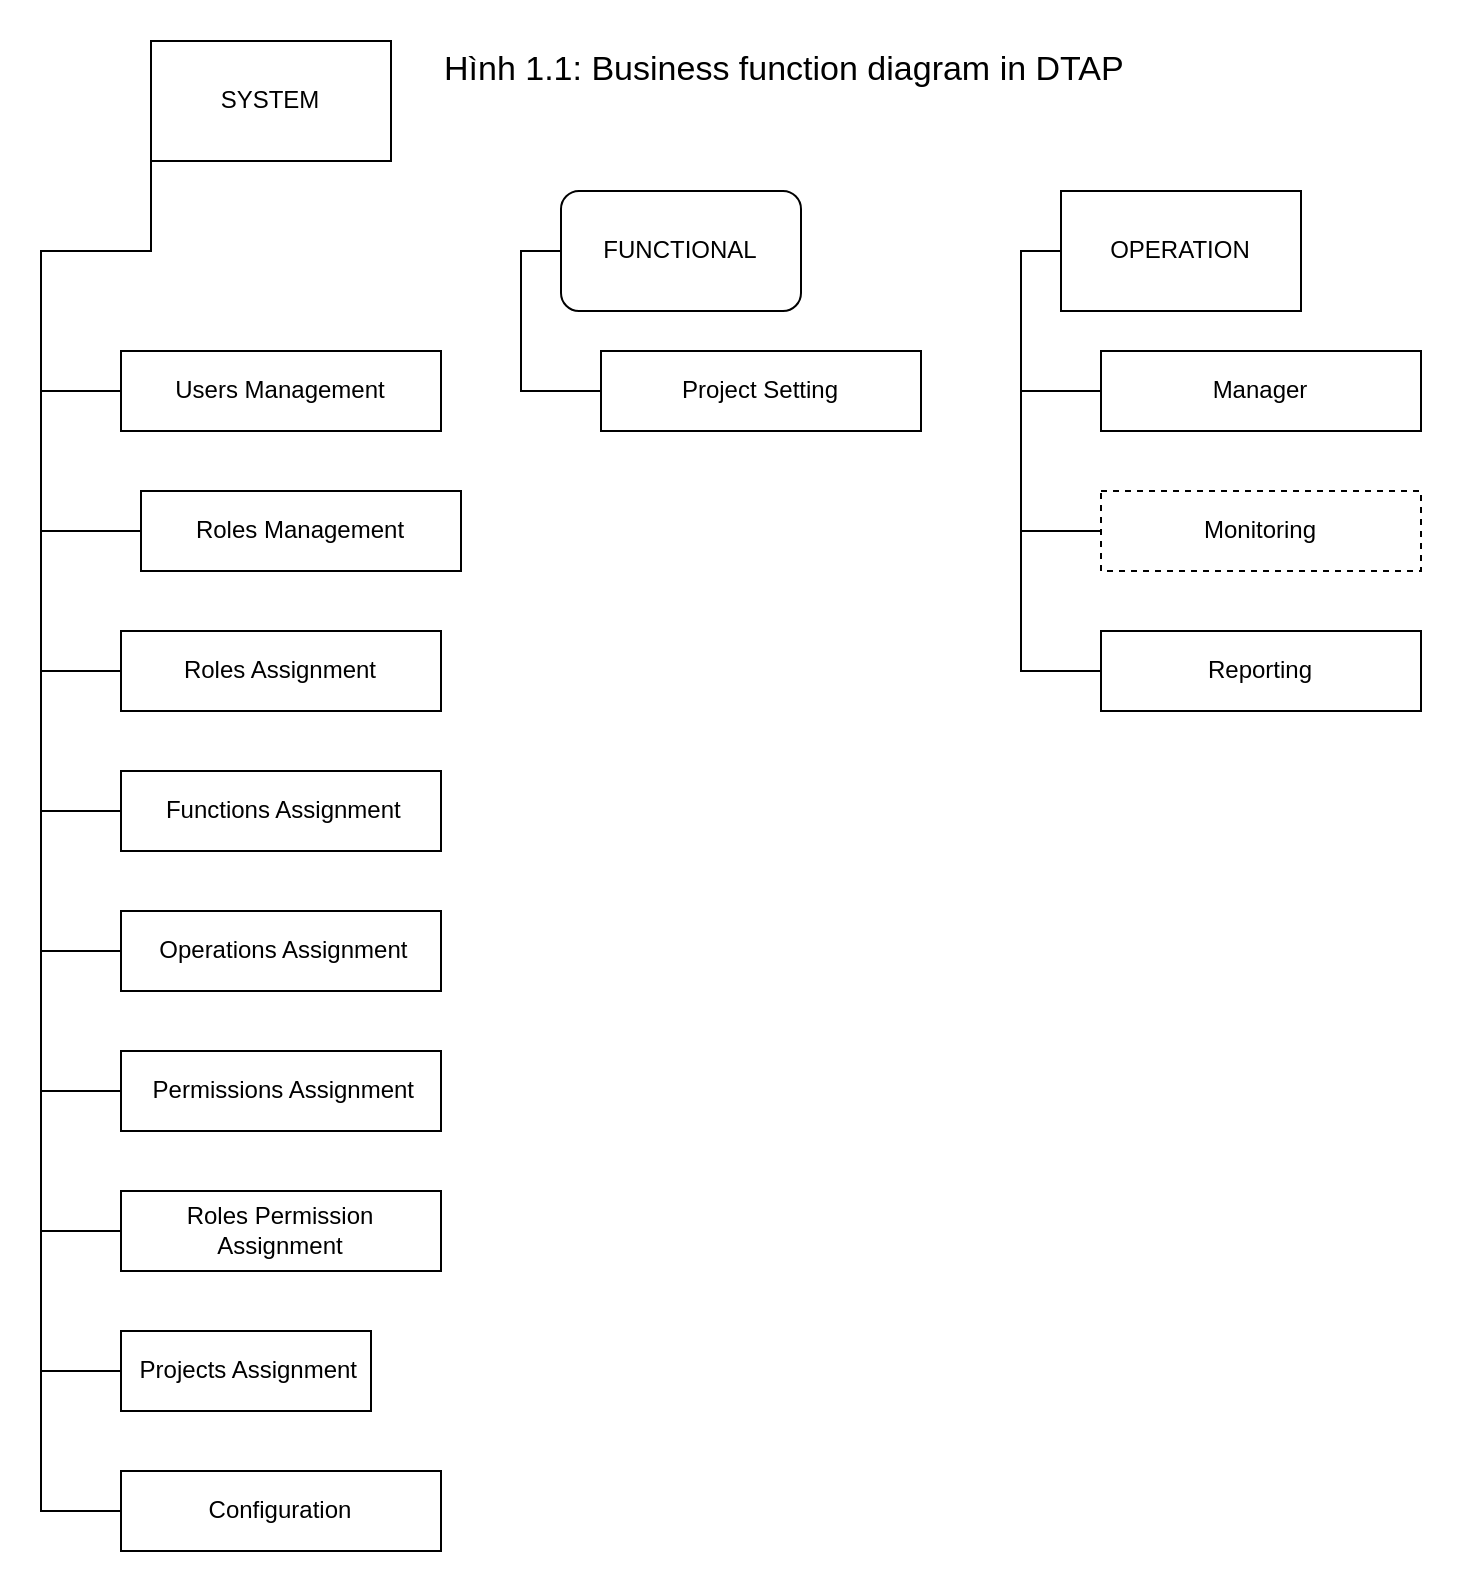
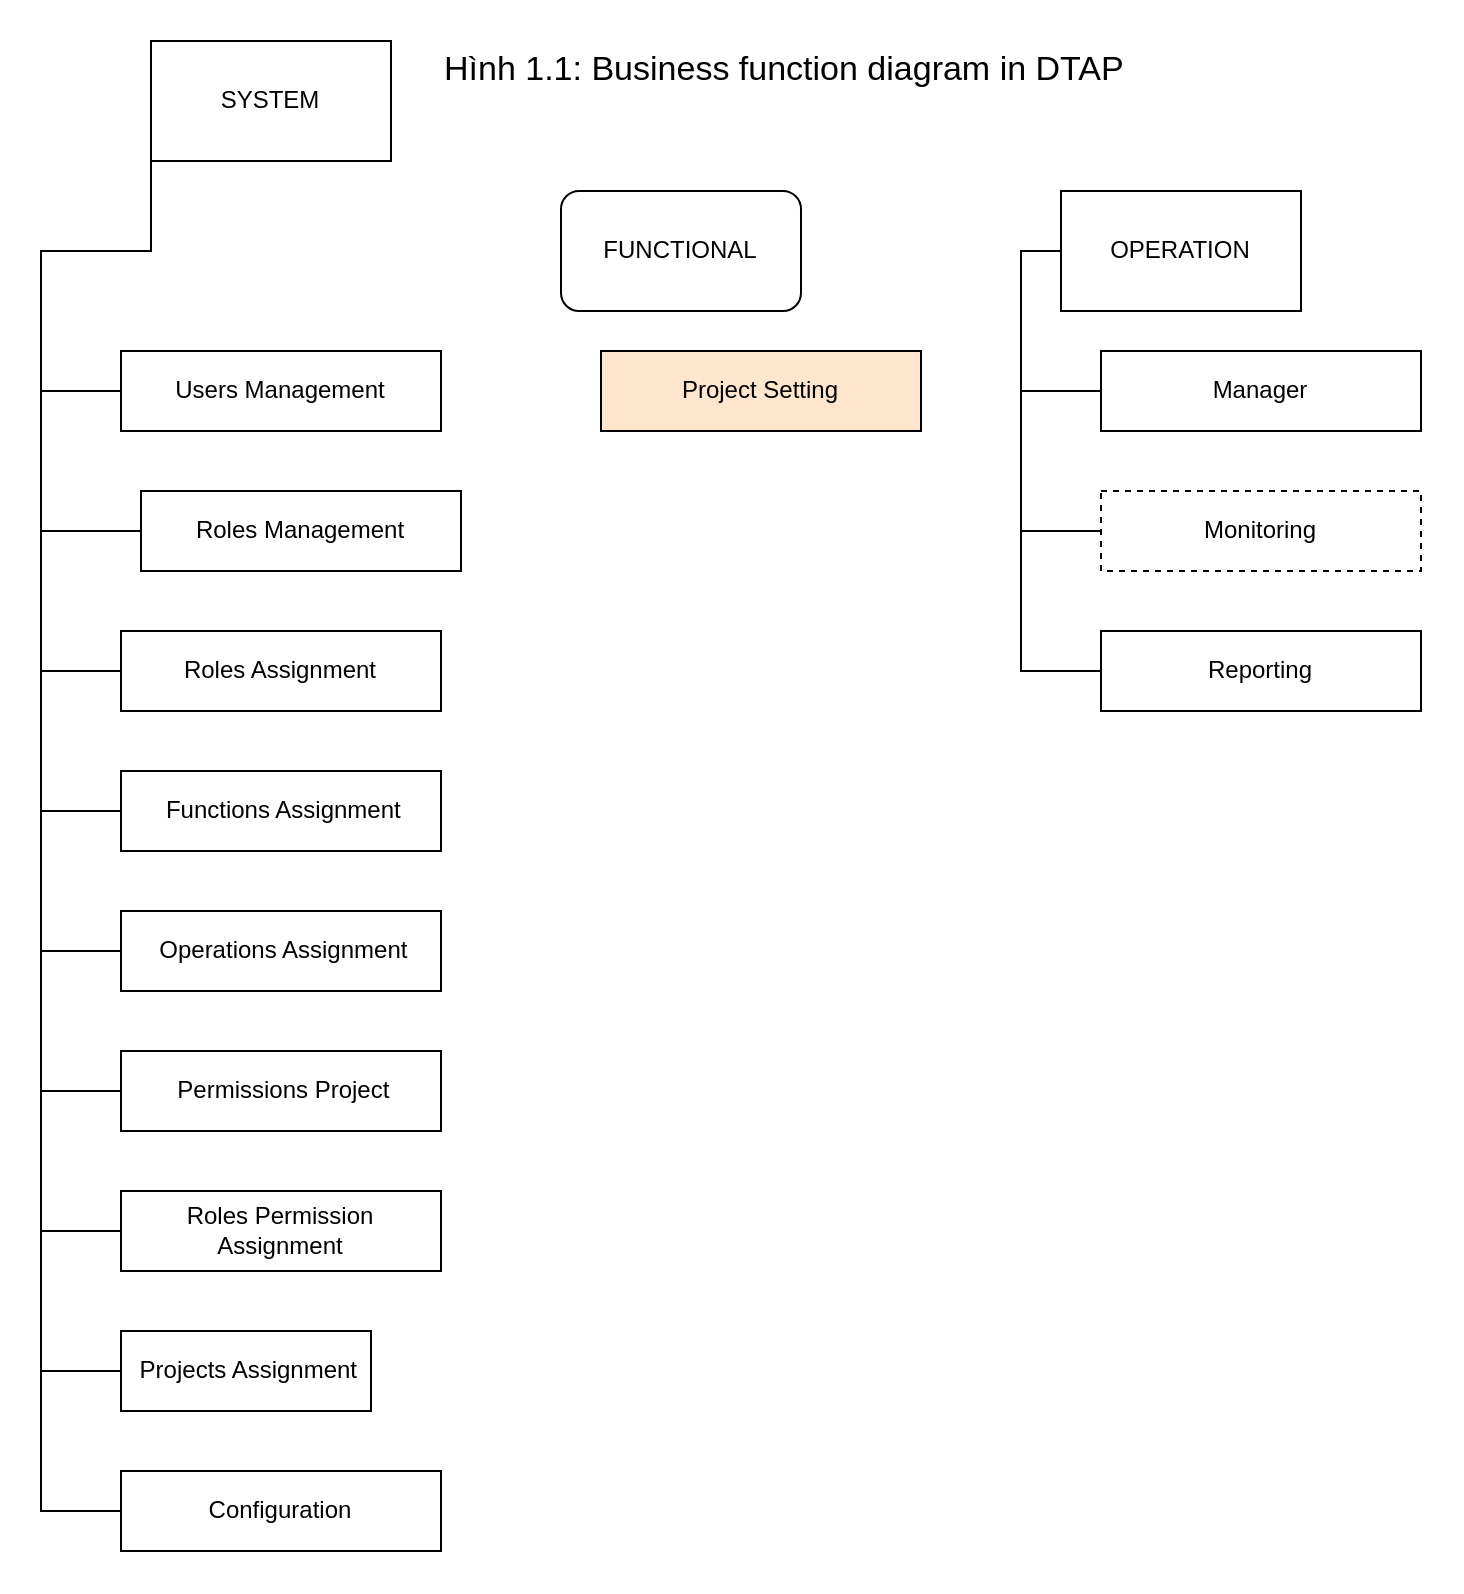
edge "FUNCTIONAL" -- "Project Setting": removed
node "Project Setting": fillcolor #ffffff -> #ffe6cc
node "Permissions Assignment": label "Permissions Assignment" -> "Permissions Project"
